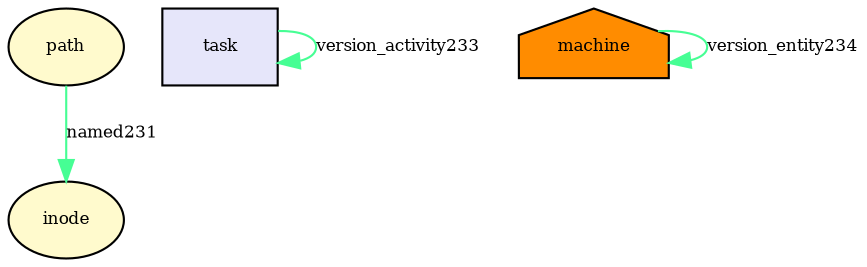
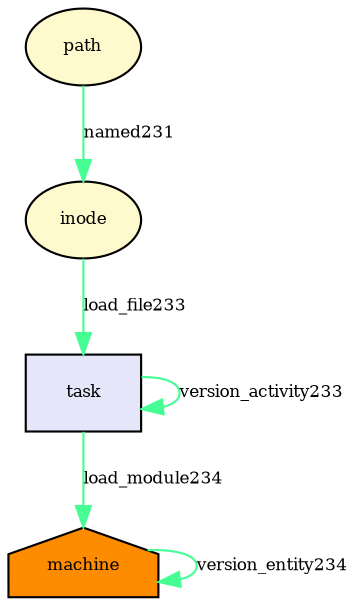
edge "inode" -> "task": added, label "load_file233"
edge "task" -> "machine": added, label "load_module234"
